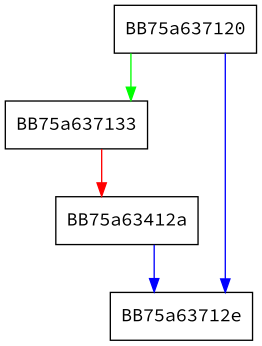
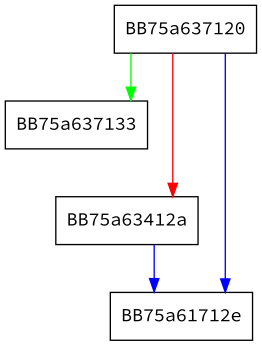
edge "BB75a637133" -> "BB75a63412a": now "BB75a637120" -> "BB75a63412a"
node "BB75a63712e": label "BB75a63712e" -> "BB75a61712e"
